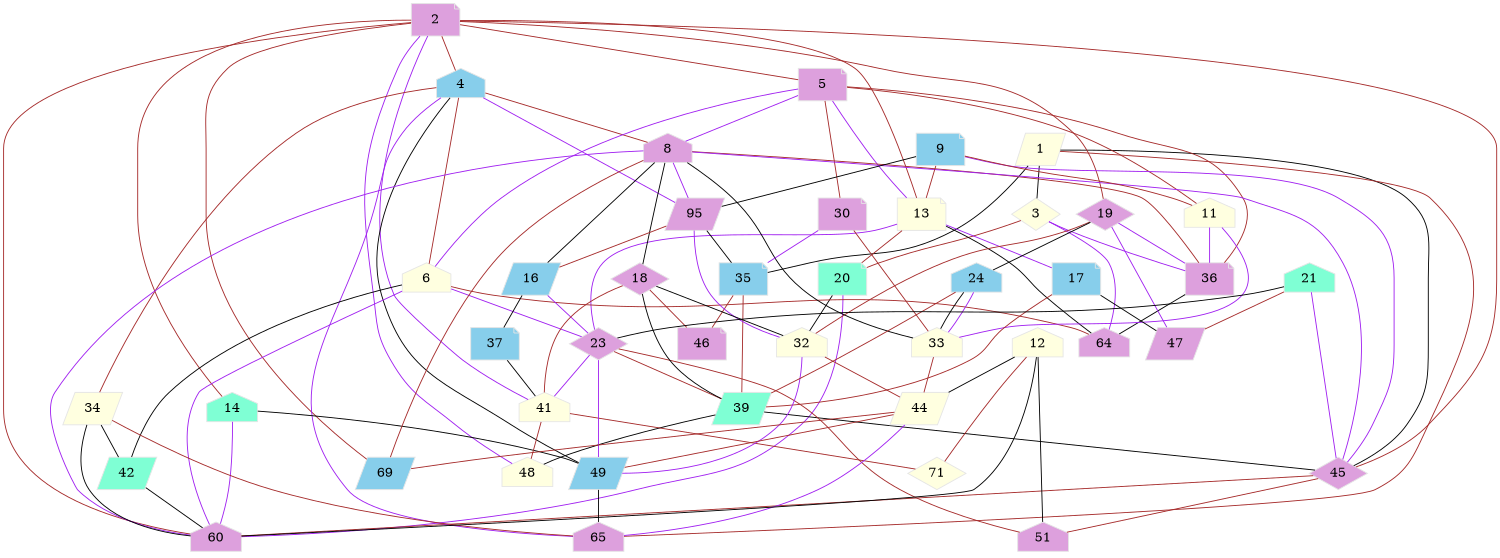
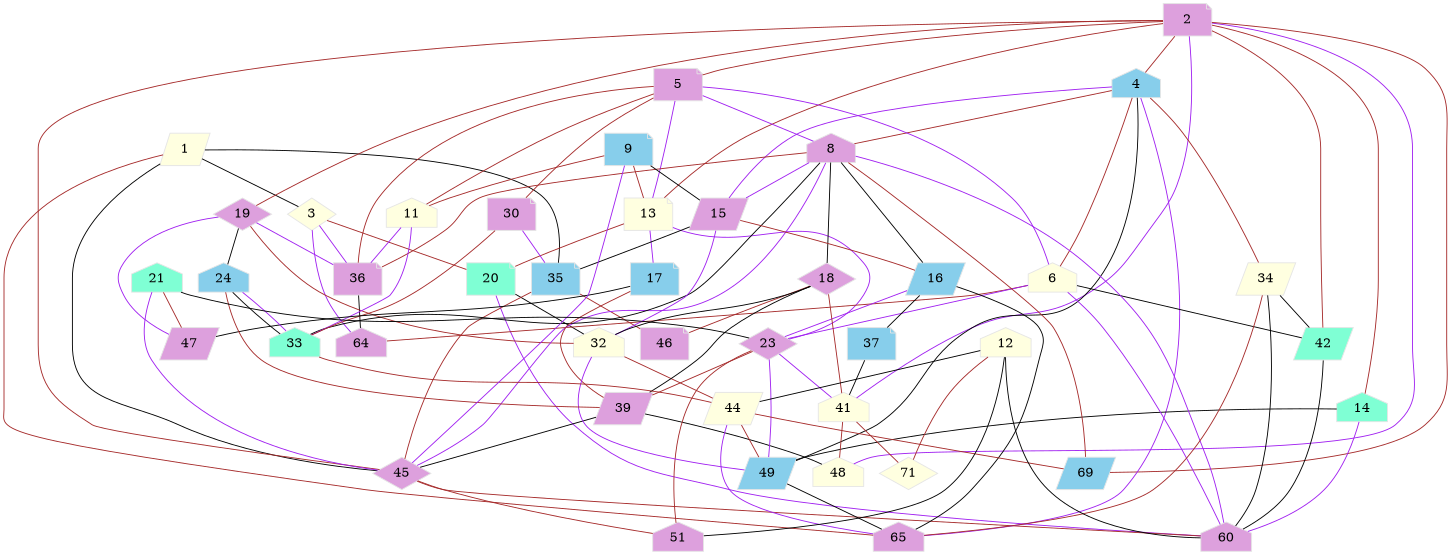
edge "2" -- "60": now "2" -- "42"
node "95": label "95" -> "15"
edge "13" -- "64": removed
edge "35" -- "39": now "35" -- "45"
node "33": fillcolor lightyellow -> aquamarine
edge "16" -- "65": added
node "39": fillcolor aquamarine -> plum
